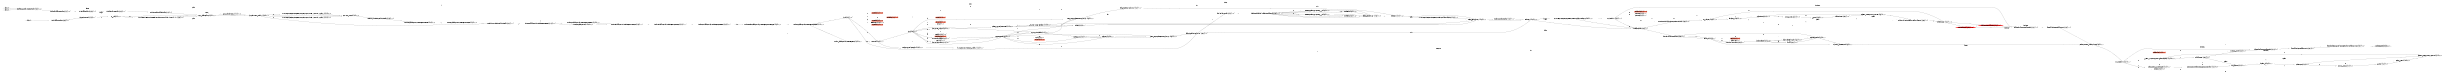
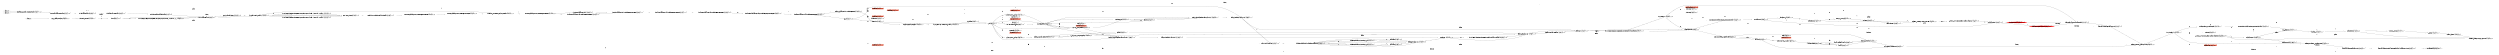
node "String(( fieldNames@@@22@@@['1', '1', '1']": added
